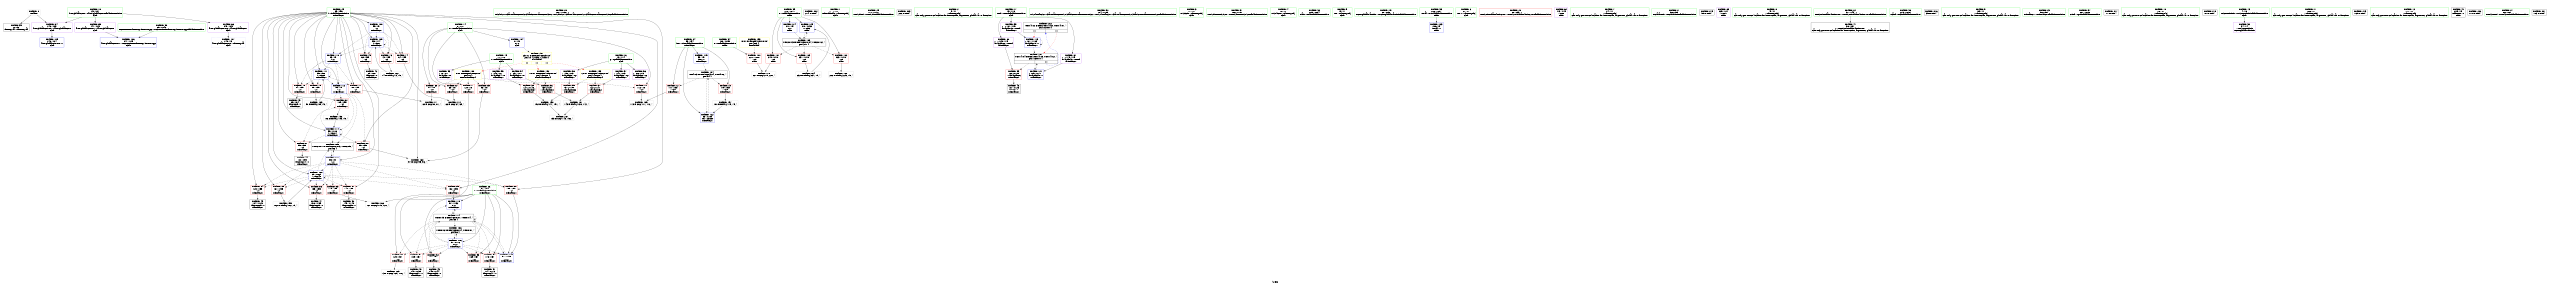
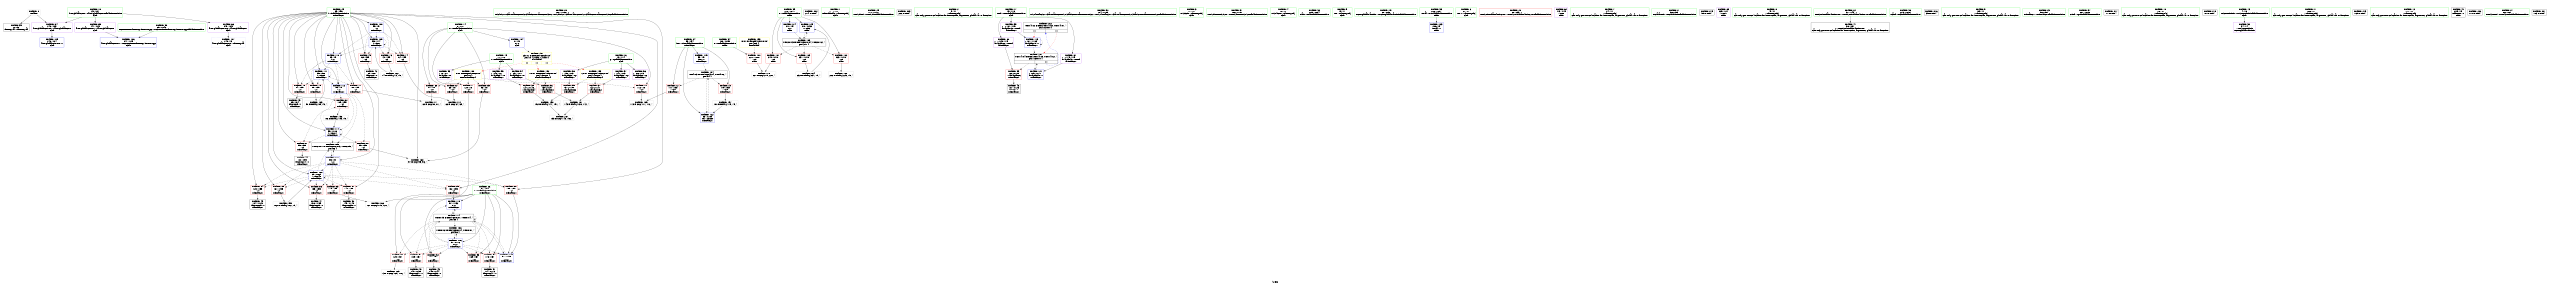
edge "NodeID: 25" -> "NodeID: 80": removed
